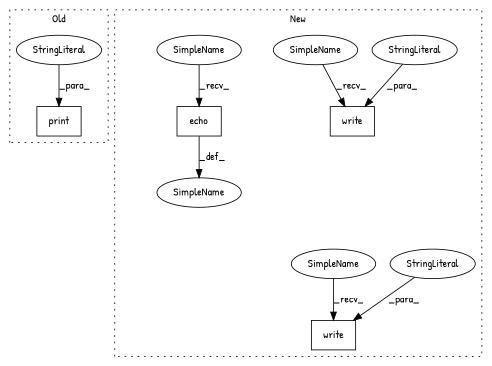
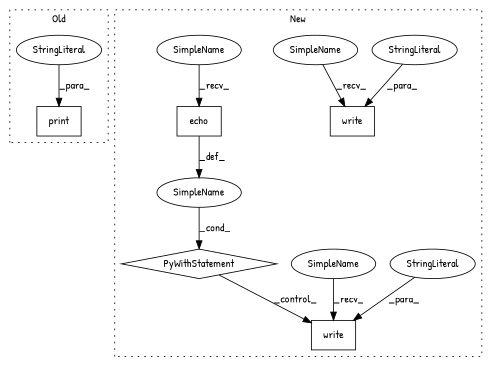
node "PyWithStatement": added
